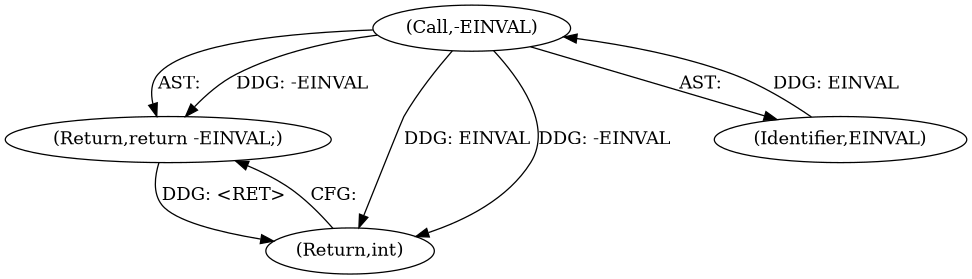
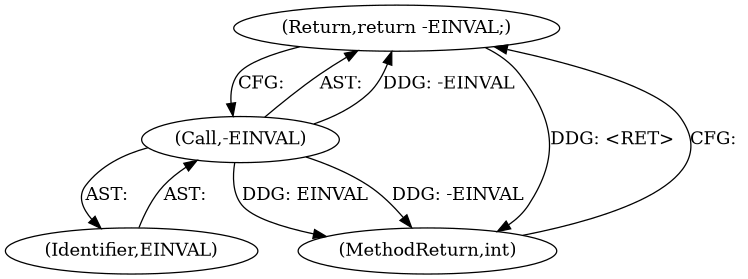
edge "(Return,return -EINVAL;)" -> "(Call,-EINVAL)": added, label "CFG:"
edge "(Identifier,EINVAL)" -> "(Call,-EINVAL)": label "DDG: EINVAL" -> "AST: "
node "(Return,int)": label "(Return,int)" -> "(MethodReturn,int)"
